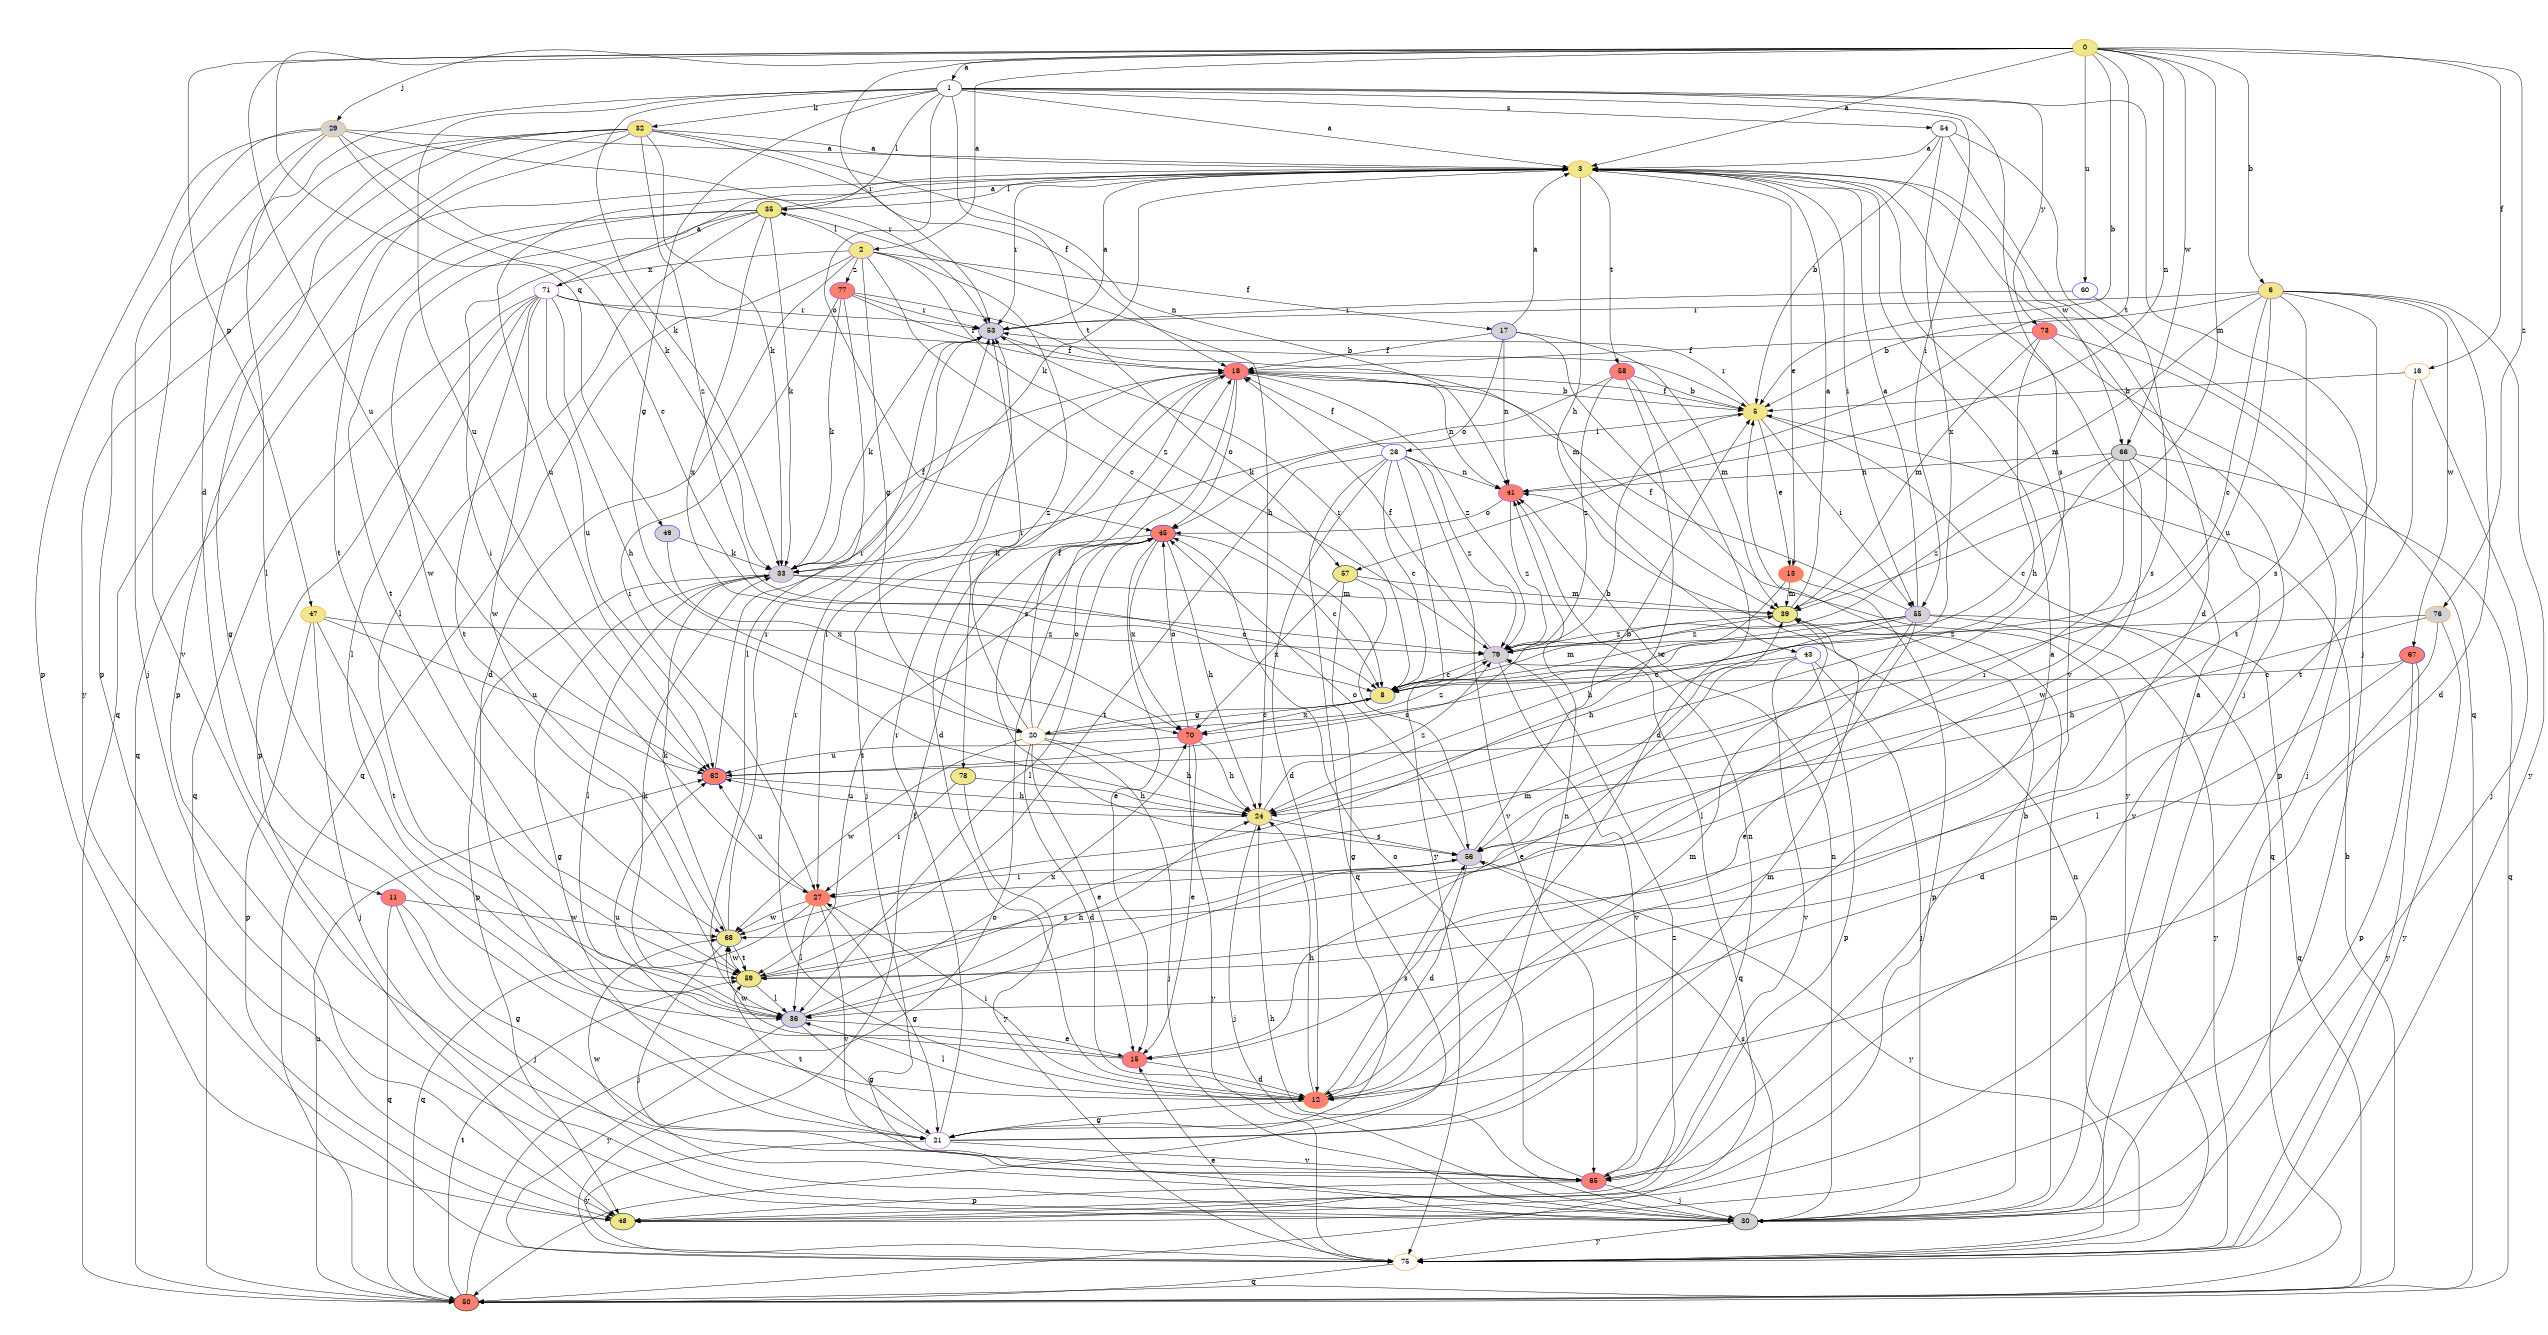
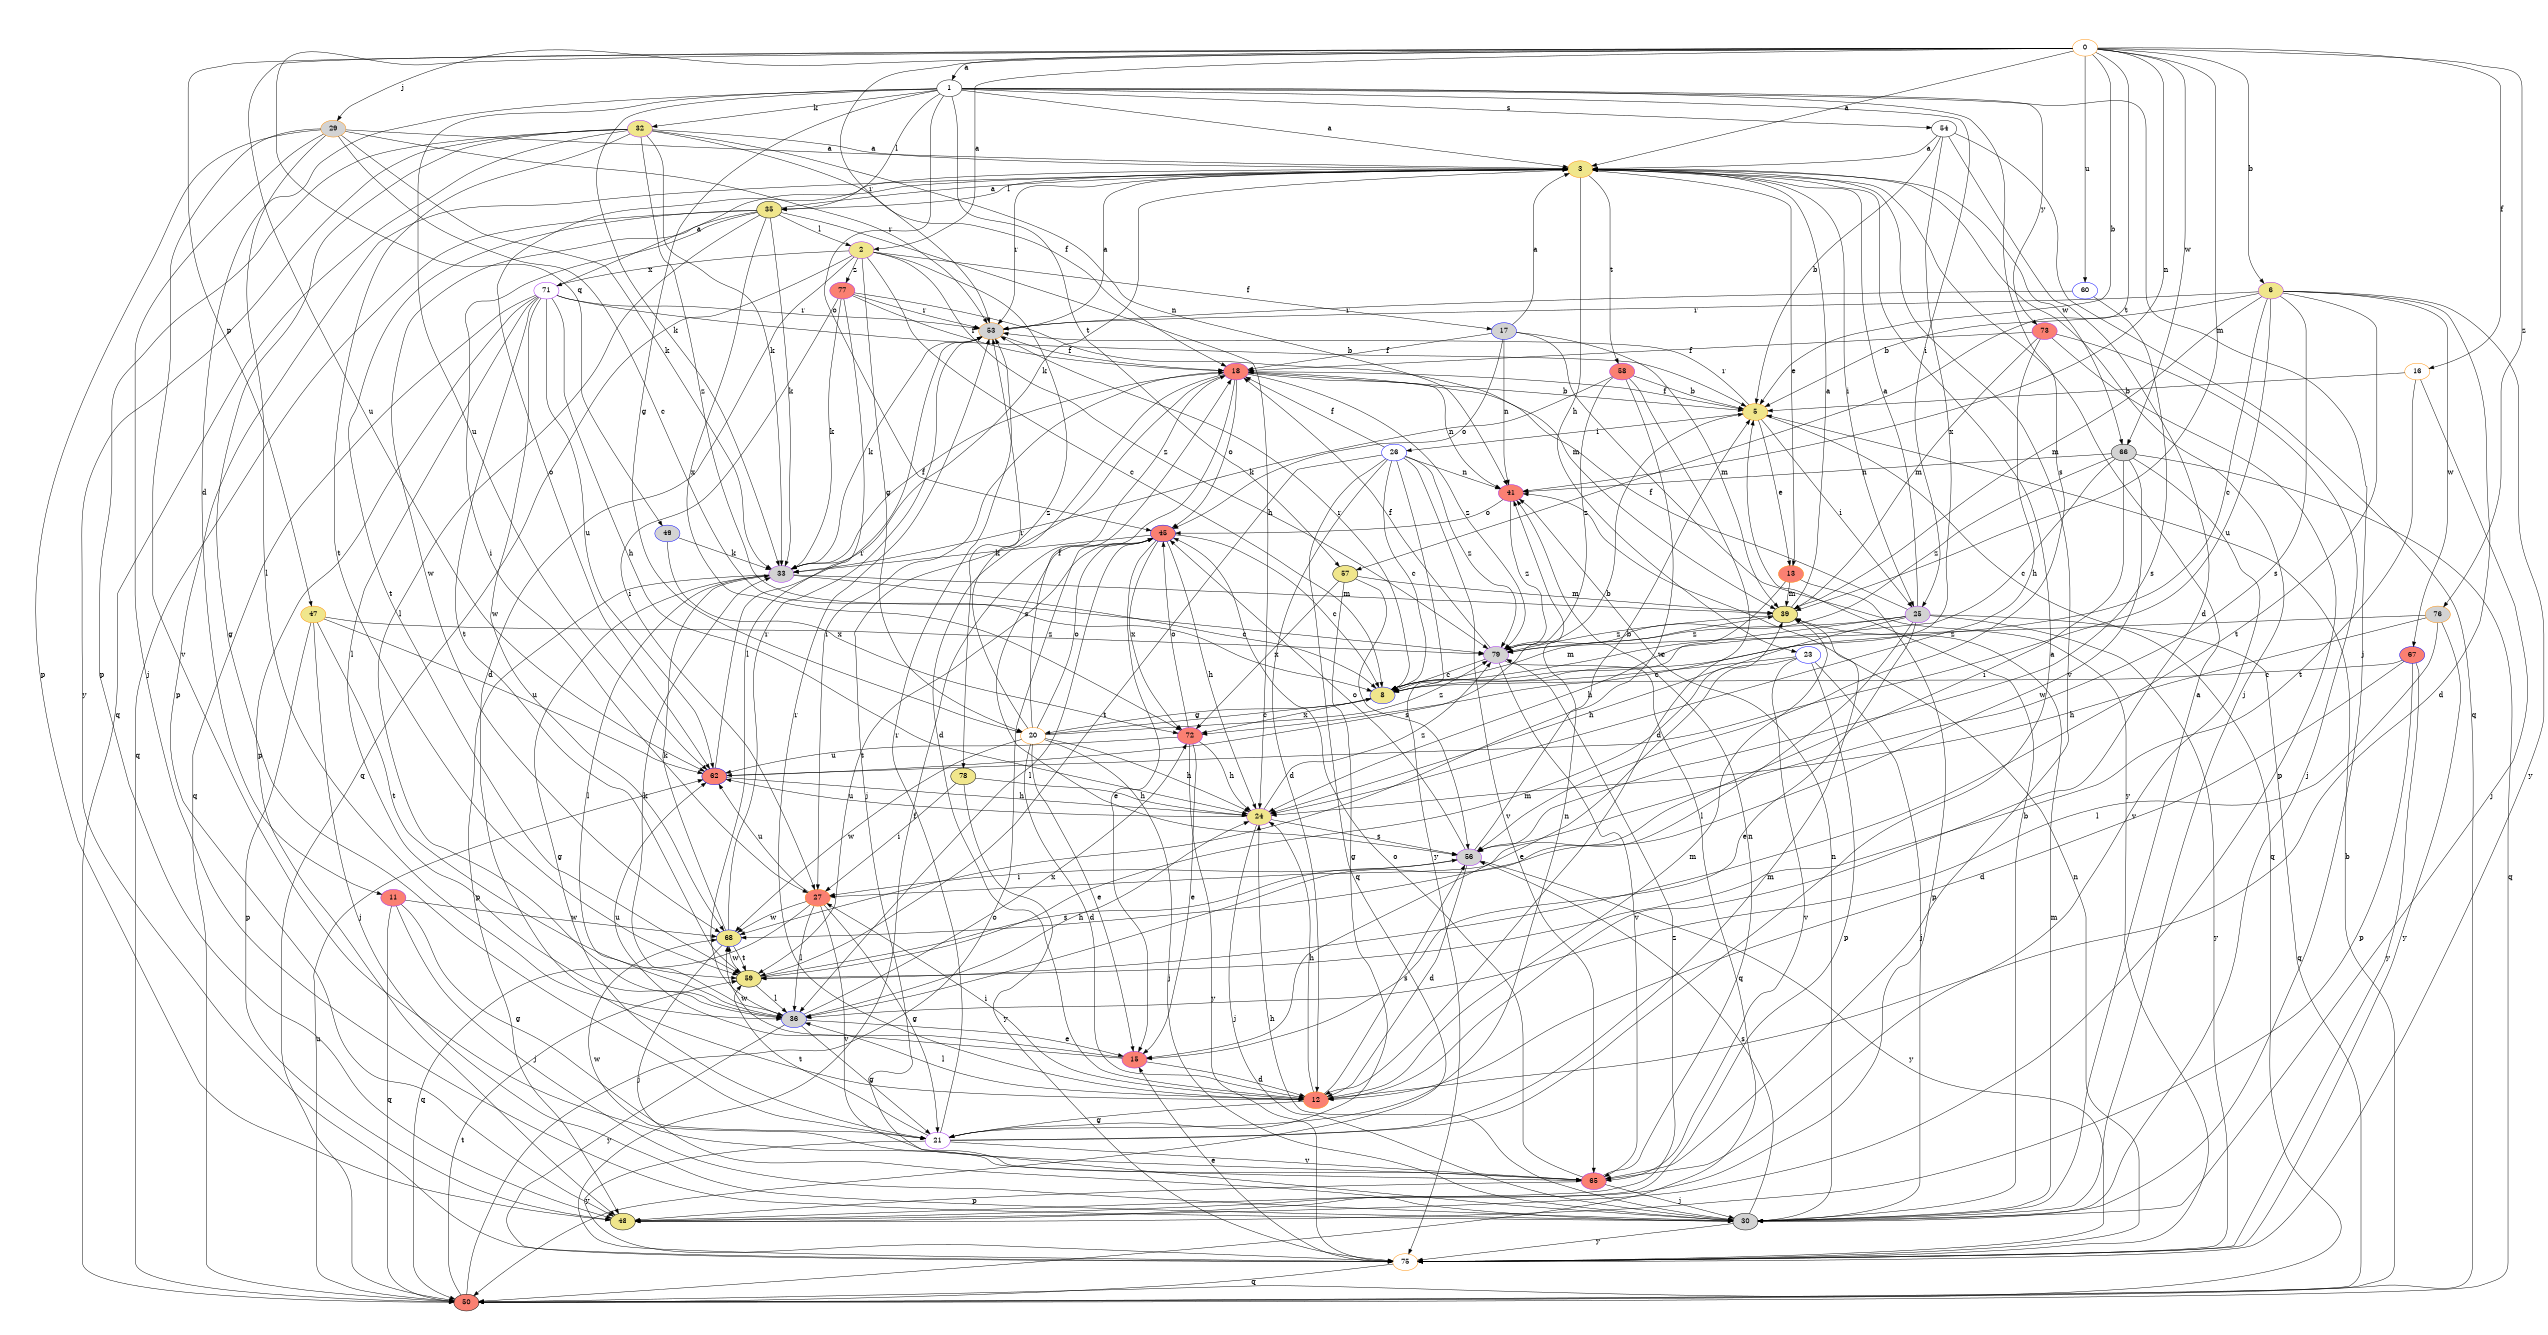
node "0": fillcolor khaki -> white
edge "2" -> "35": reversed
node "53": color blue -> darkorange
edge "3" -> "62": label "u" -> "o"
node "55": label "55" -> "25"
node "43": label "43" -> "23"
node "70": label "70" -> "72"
